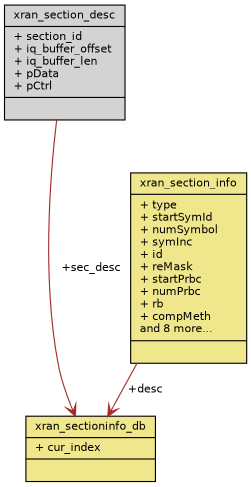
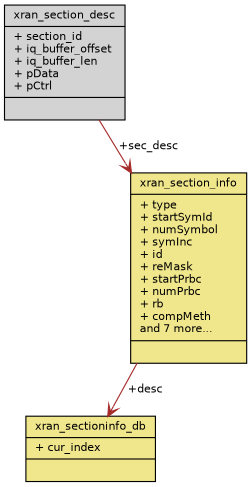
edge "xran_section_desc" -> "xran_sectioninfo_db": now "xran_section_desc" -> "xran_section_info"
node "xran_section_info": text "and 8 more..." -> "and 7 more..."
